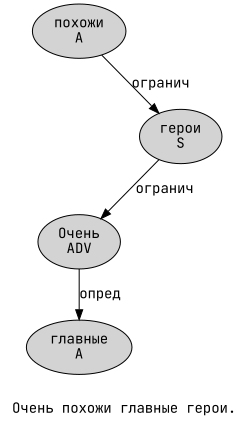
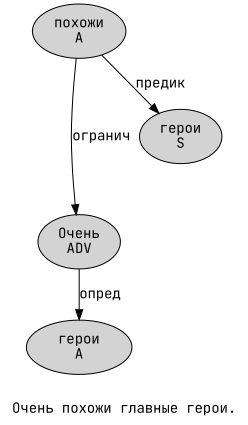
edge "похожи A" -> "герои S": label "огранич" -> "предик"
edge "герои S" -> "Очень ADV": now "похожи A" -> "Очень ADV"
node "главные A": label "главные A" -> "герои A"
